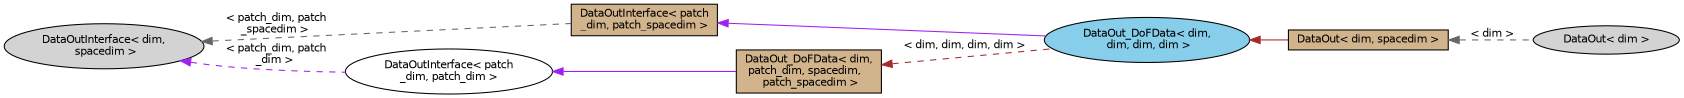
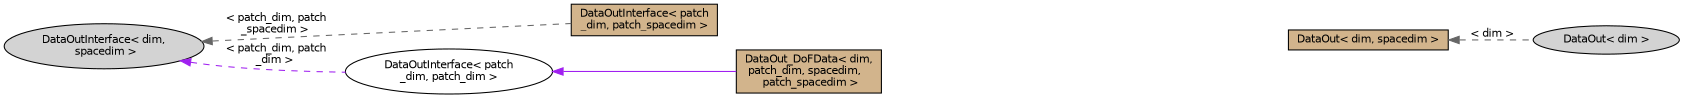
node "DataOut_DoFData< dim, dim, dim, dim >": removed
